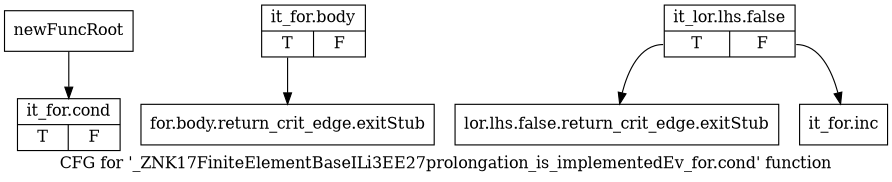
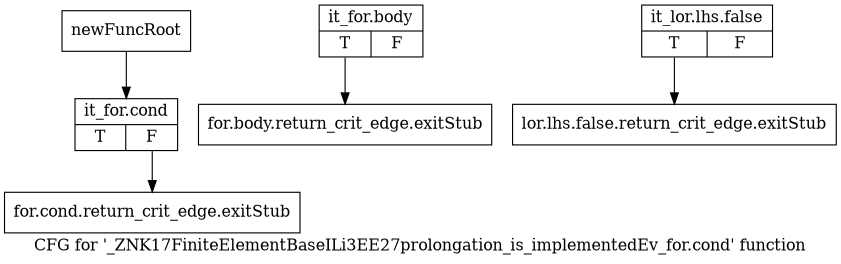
node "it_for.inc": removed
node "for.cond.return_crit_edge.exitStub": added
